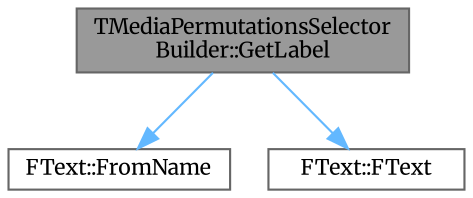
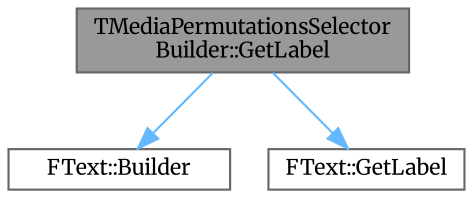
node "FText::FromName": label "FText::FromName" -> "FText::Builder"
node "FText::FText": label "FText::FText" -> "FText::GetLabel"
